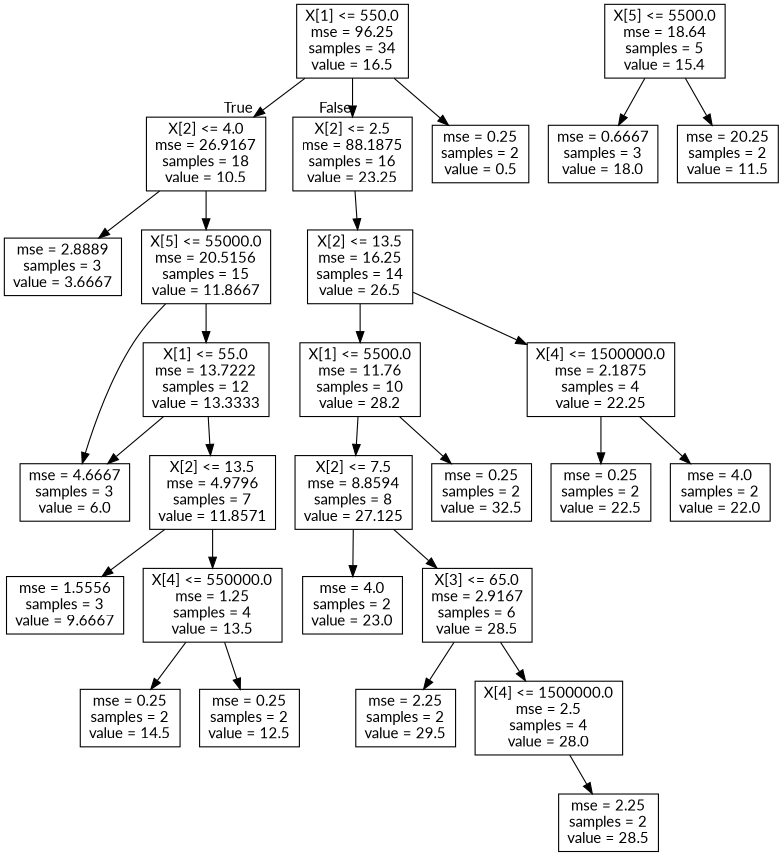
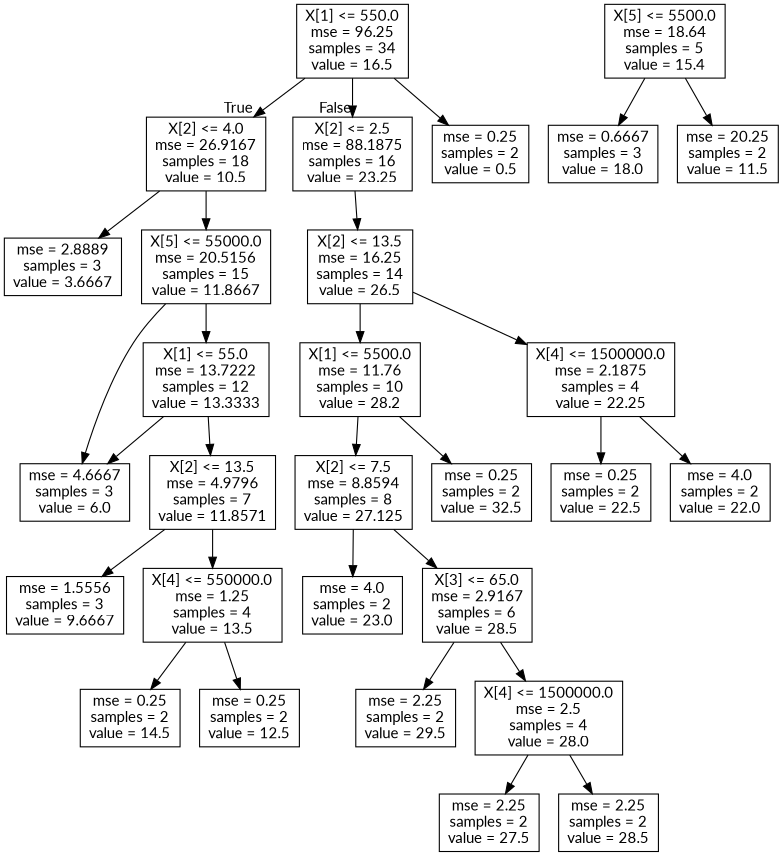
node "mse = 2.25 samples = 2 value = 27.5": added
